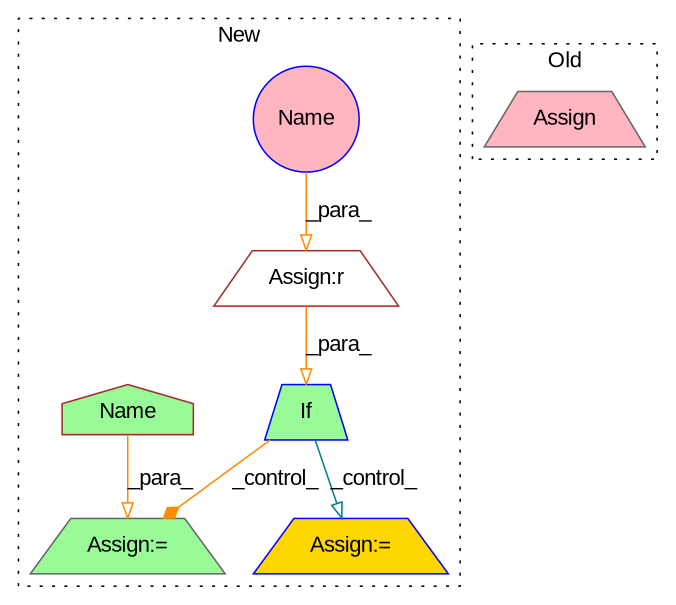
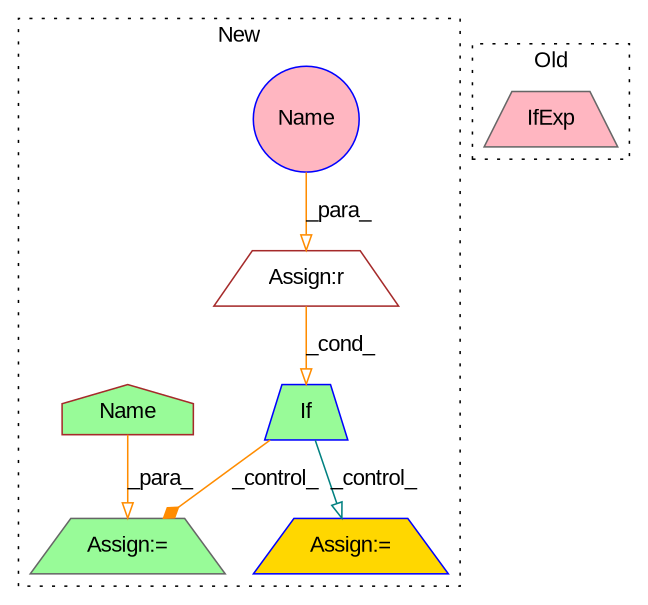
node "Assign": label "Assign" -> "IfExp"
edge "Assign:r" -> "If": label "_para_" -> "_cond_"
